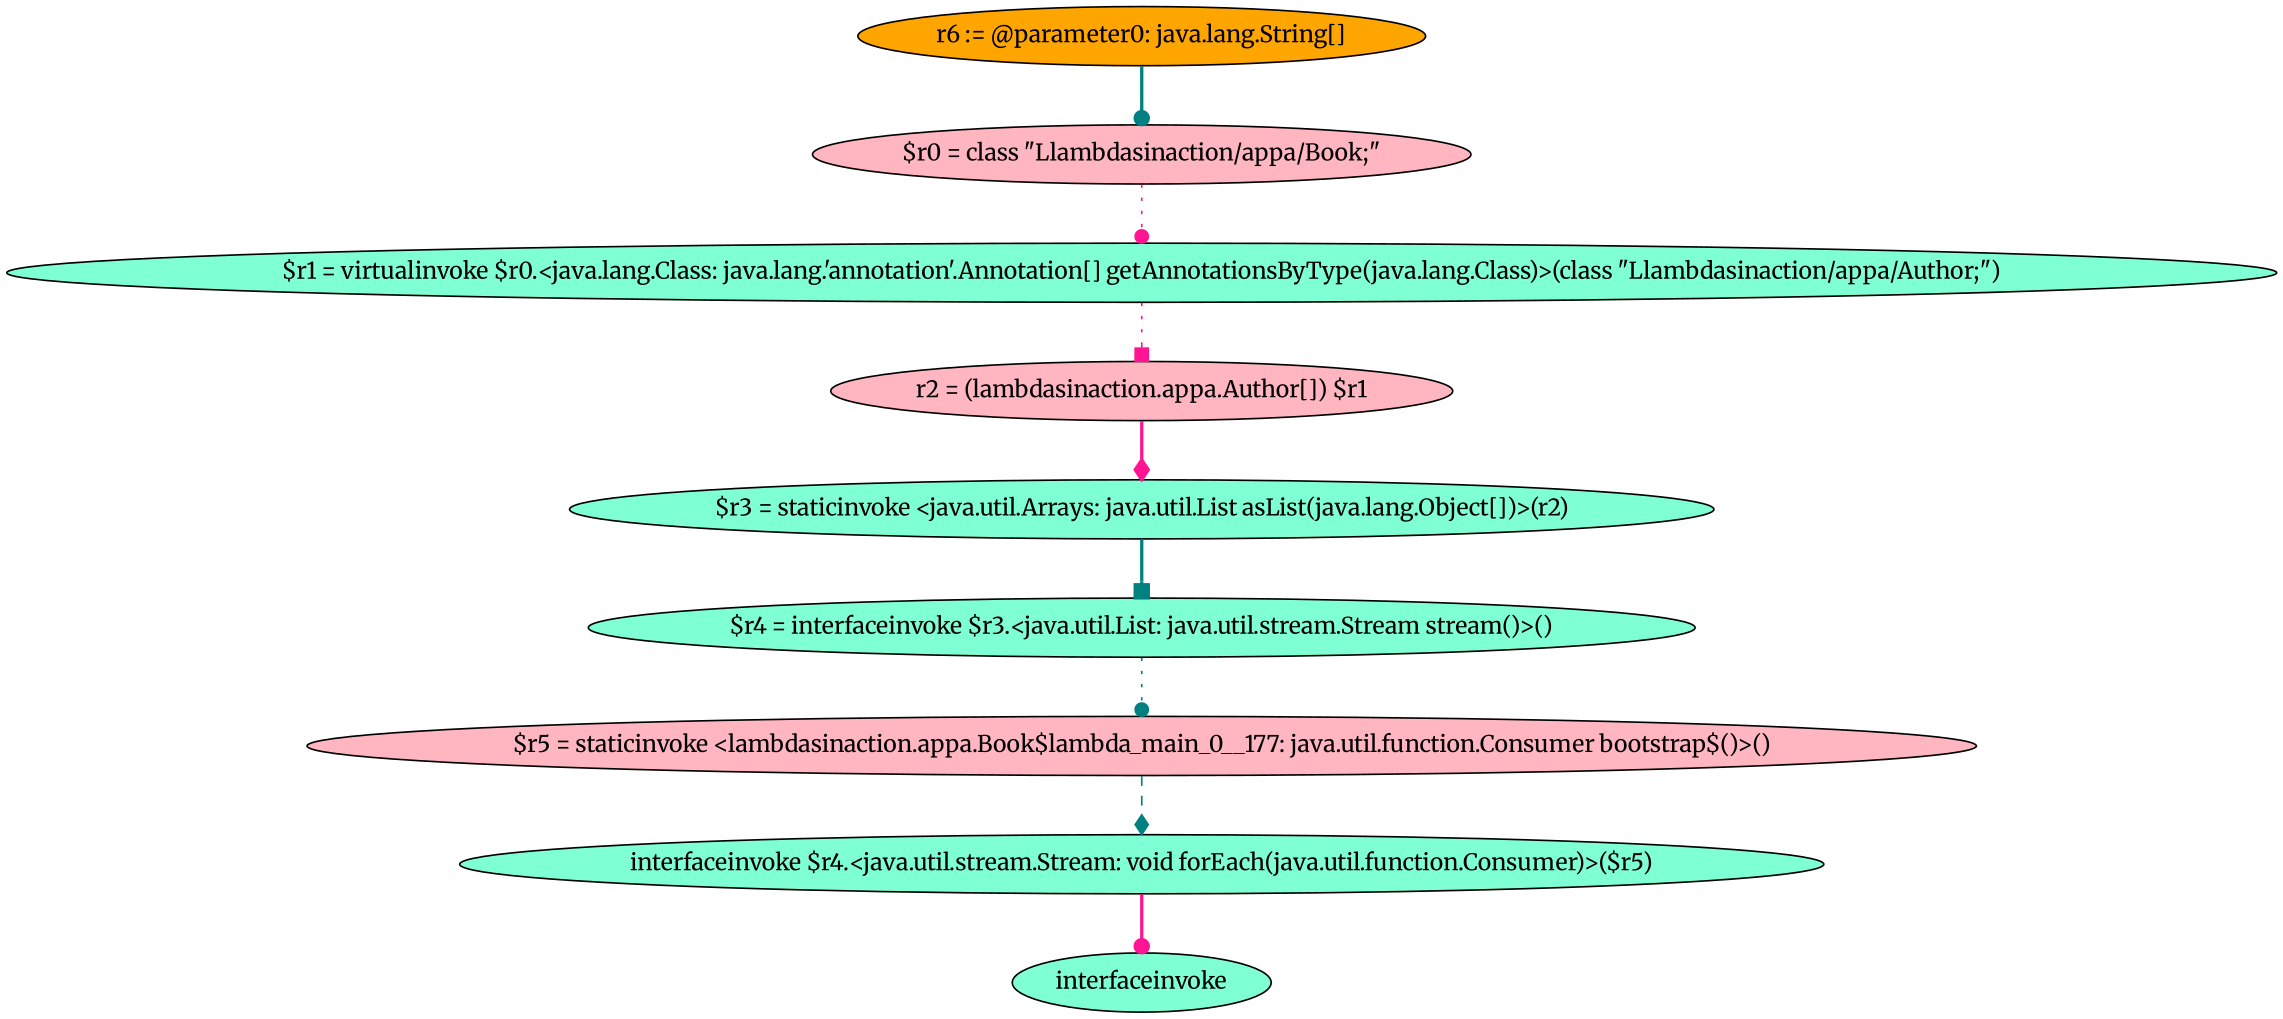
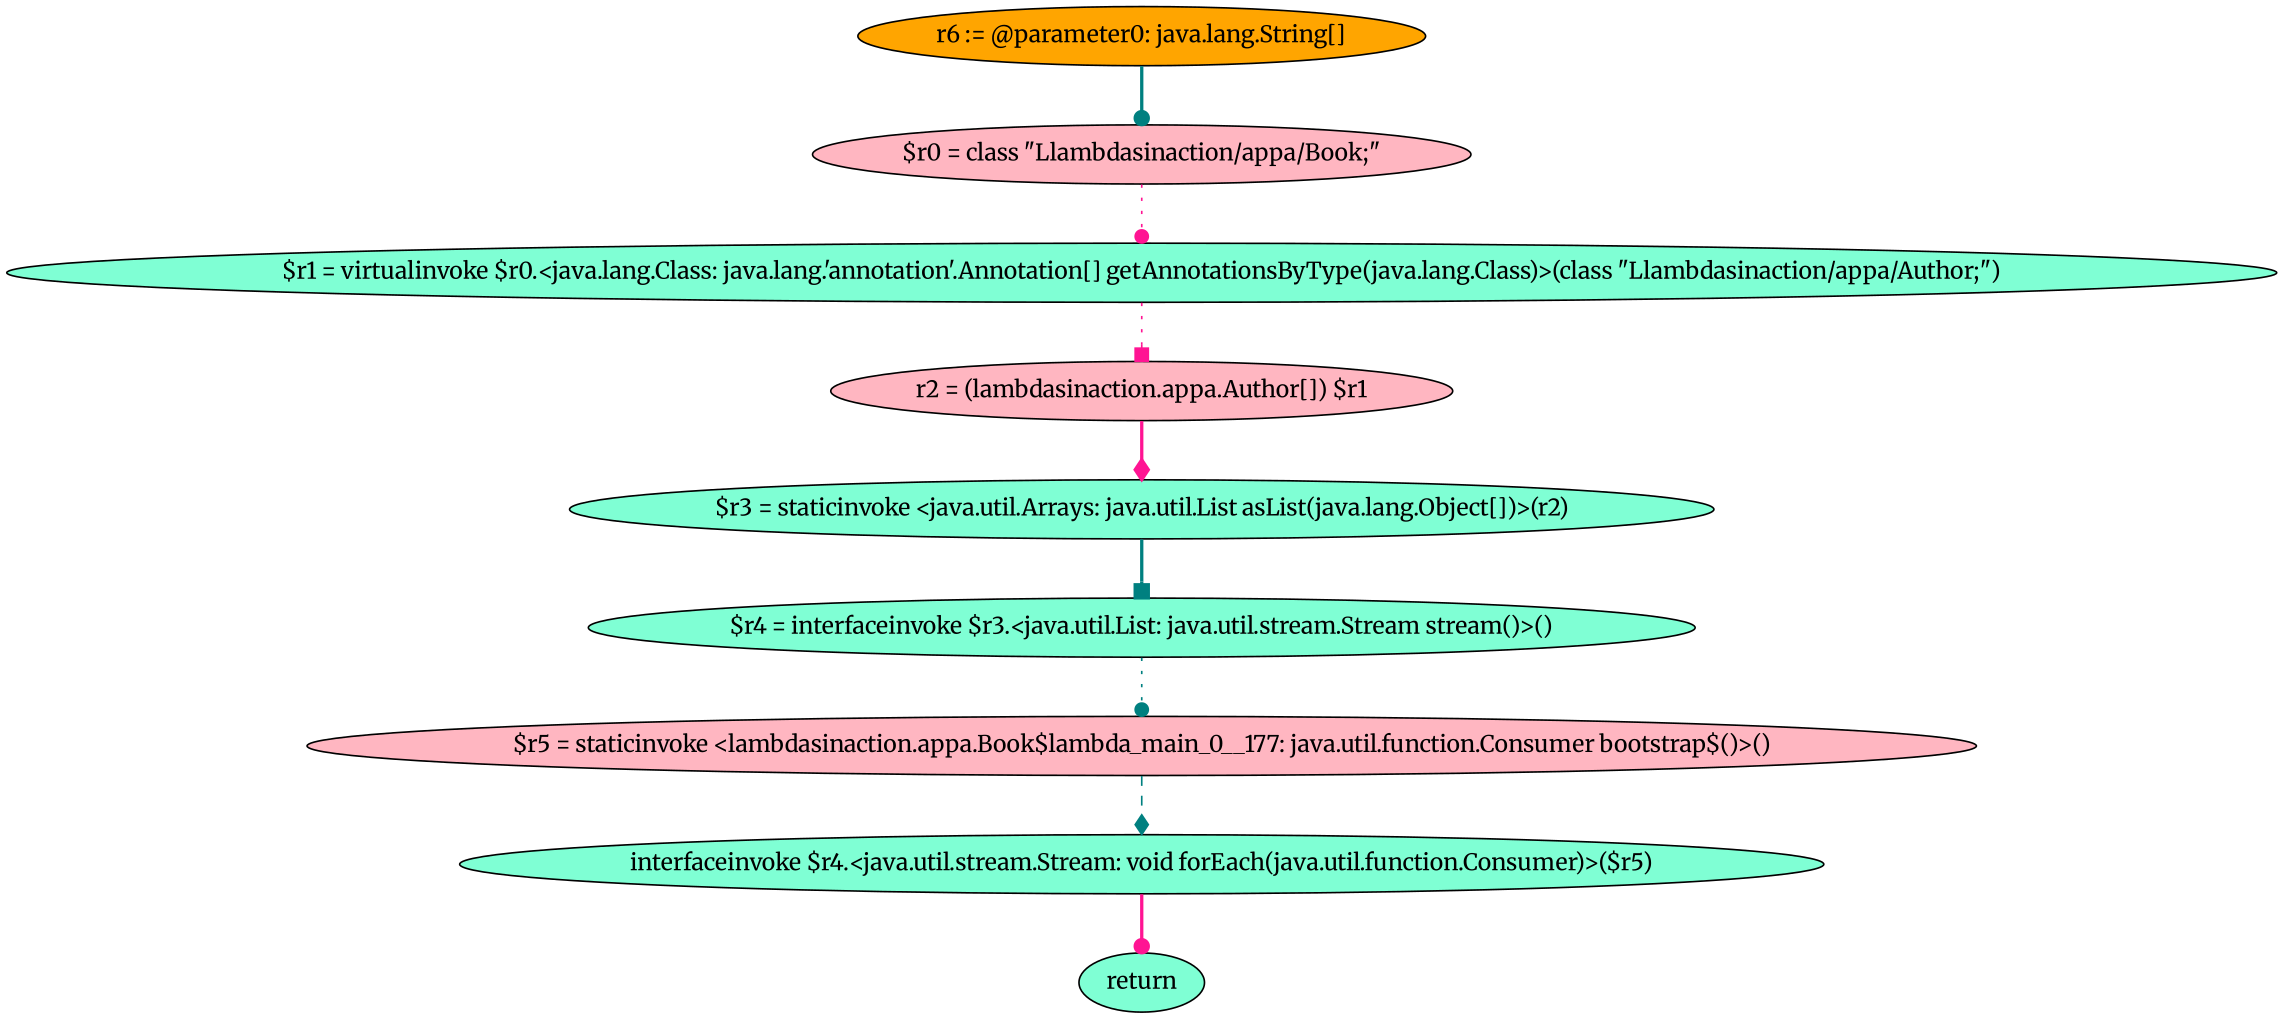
node "interfaceinvoke": label "interfaceinvoke" -> "return"
